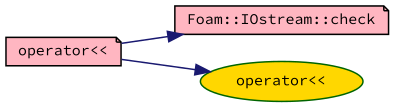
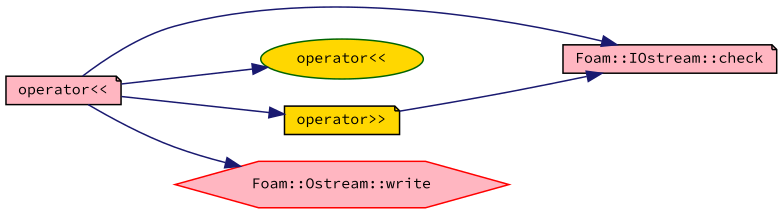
node "operator>>": added
node "Foam::Ostream::write": added
